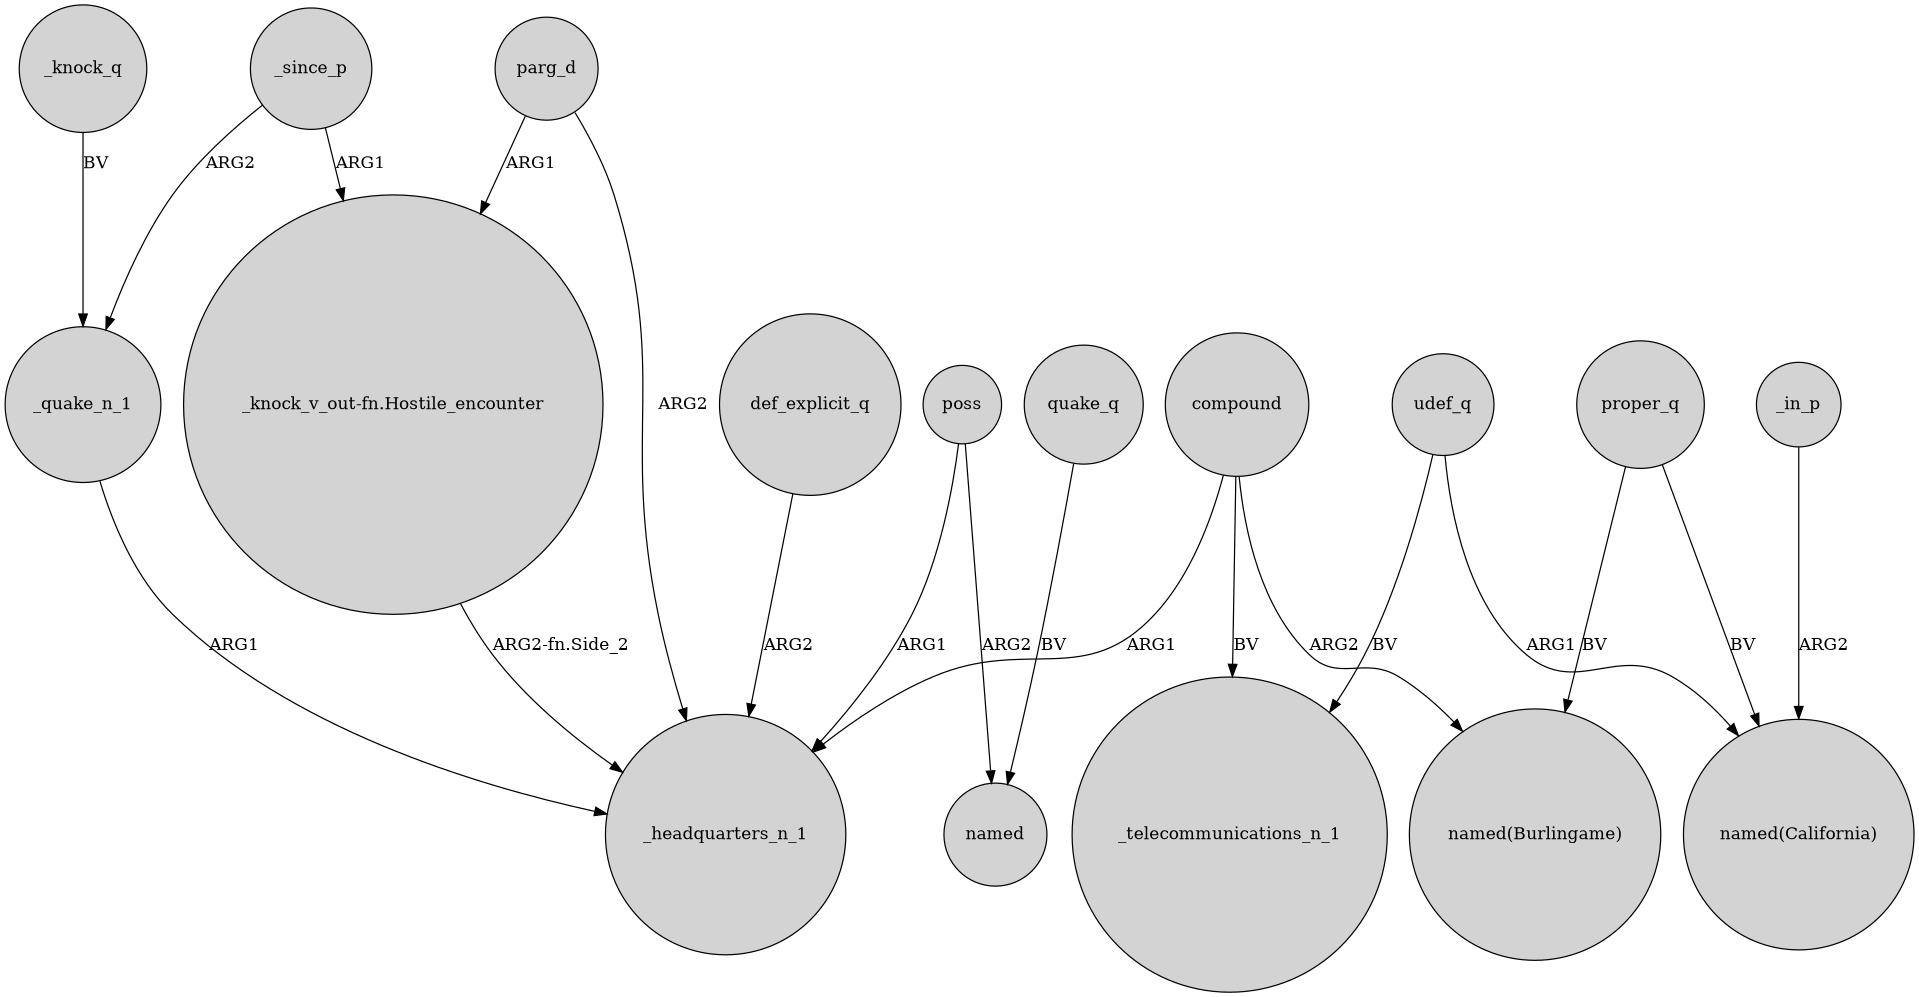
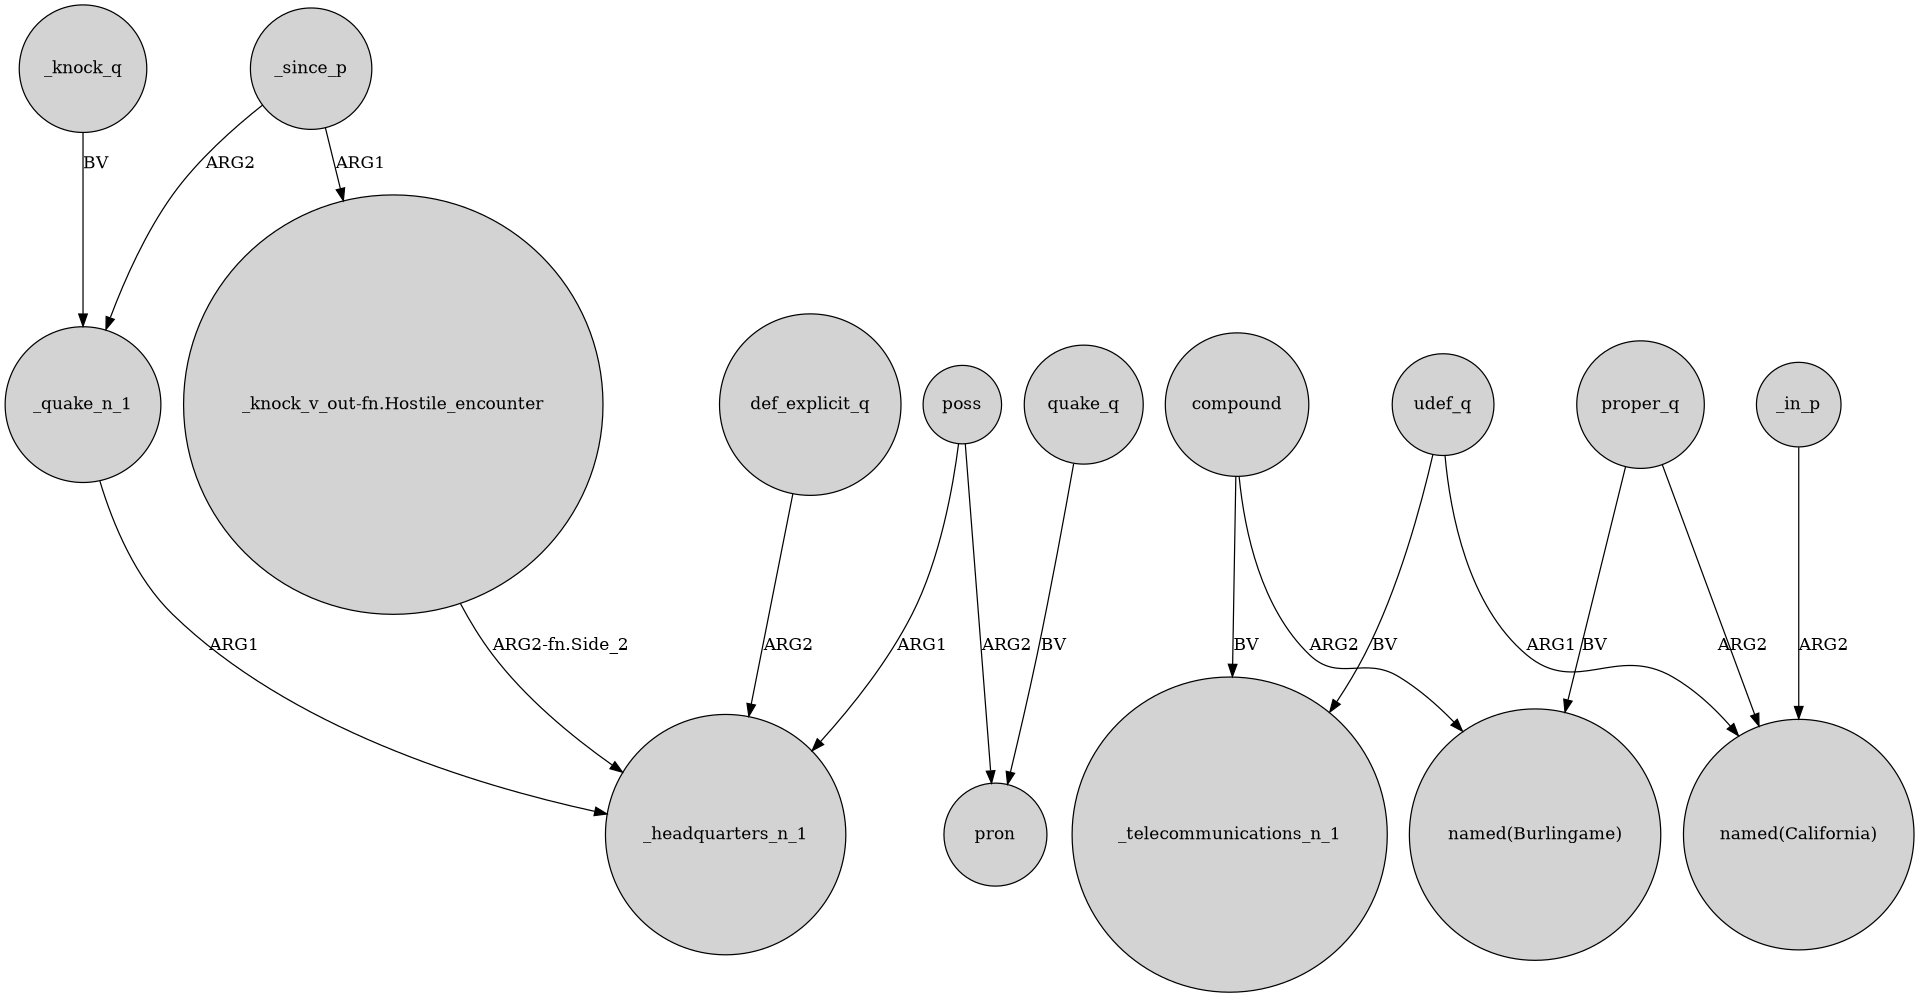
node "parg_d": removed
edge "proper_q" -> "named(California)": label "BV" -> "ARG2"
edge "compound" -> "_headquarters_n_1": removed, label "ARG1"
node "named": label "named" -> "pron"
